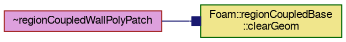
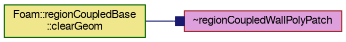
edge "~regionCoupledWallPolyPatch" -> "Foam::regionCoupledBase ::clearGeom": reversed
